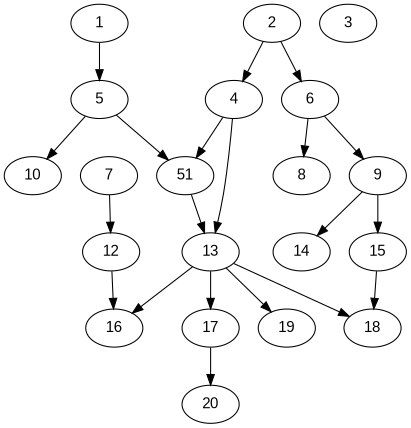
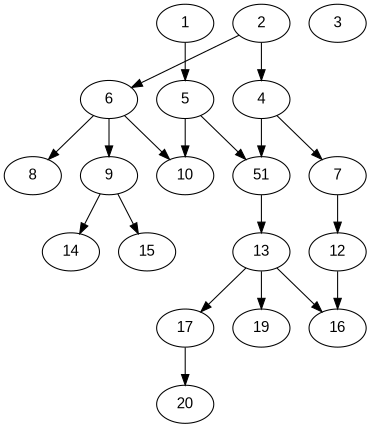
edge "6" -> "10": added
edge "4" -> "13": now "4" -> "7"
node "18": removed
